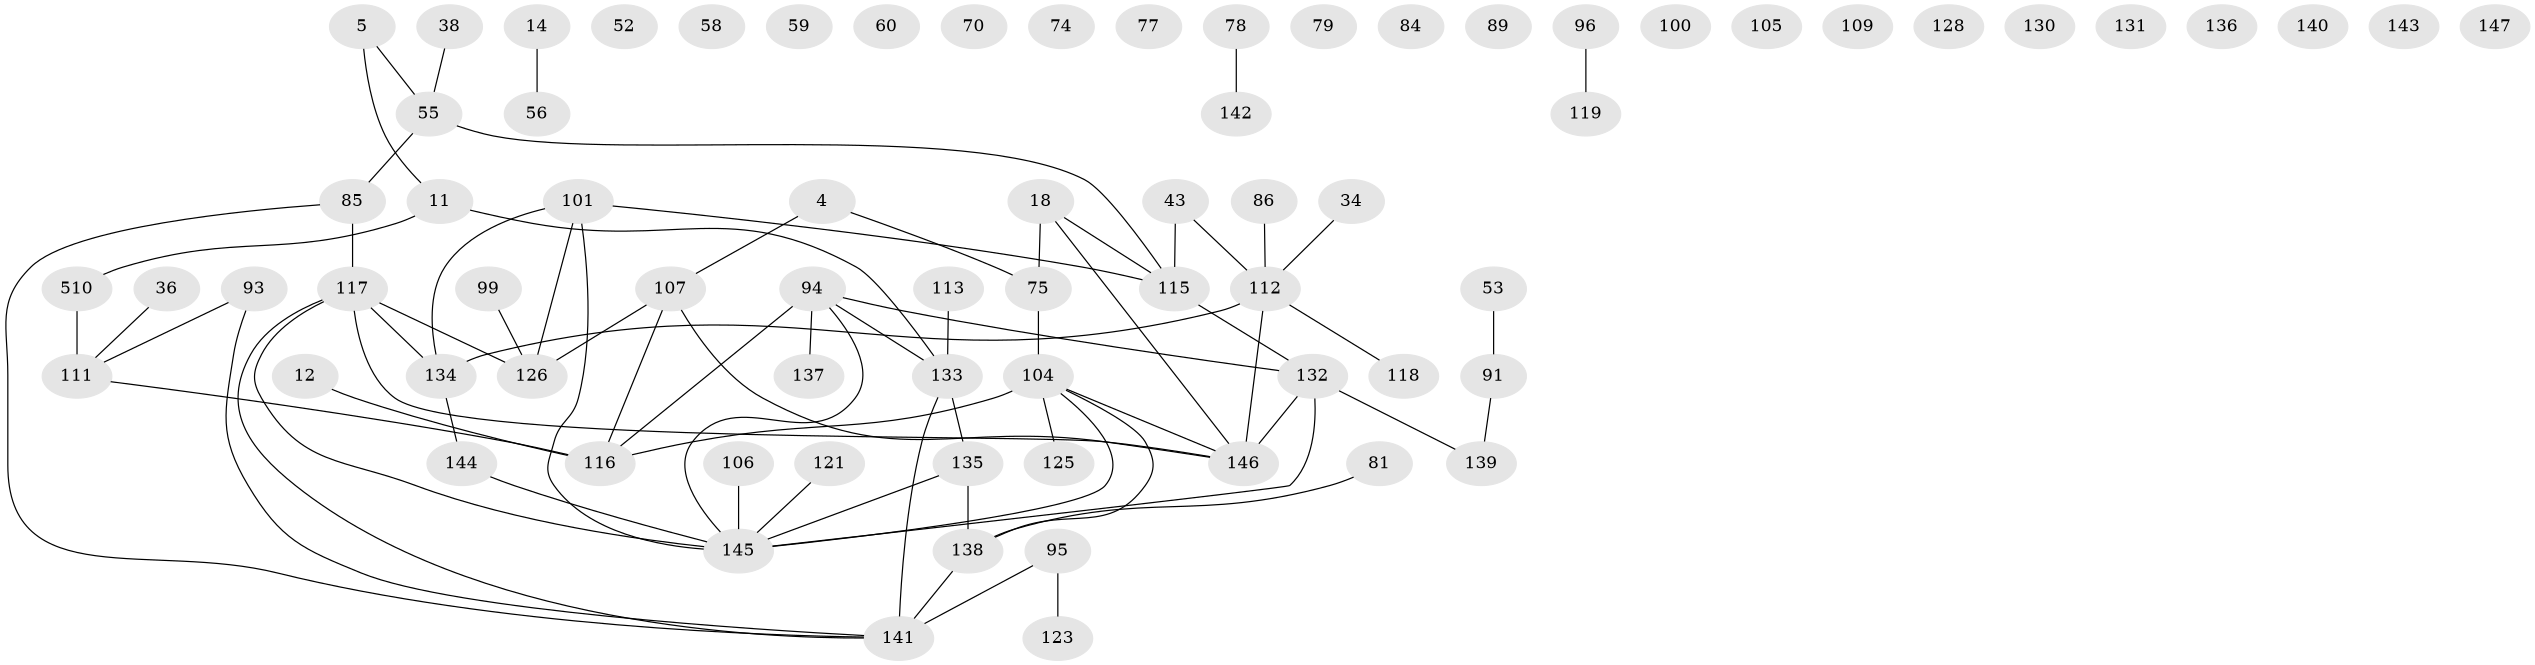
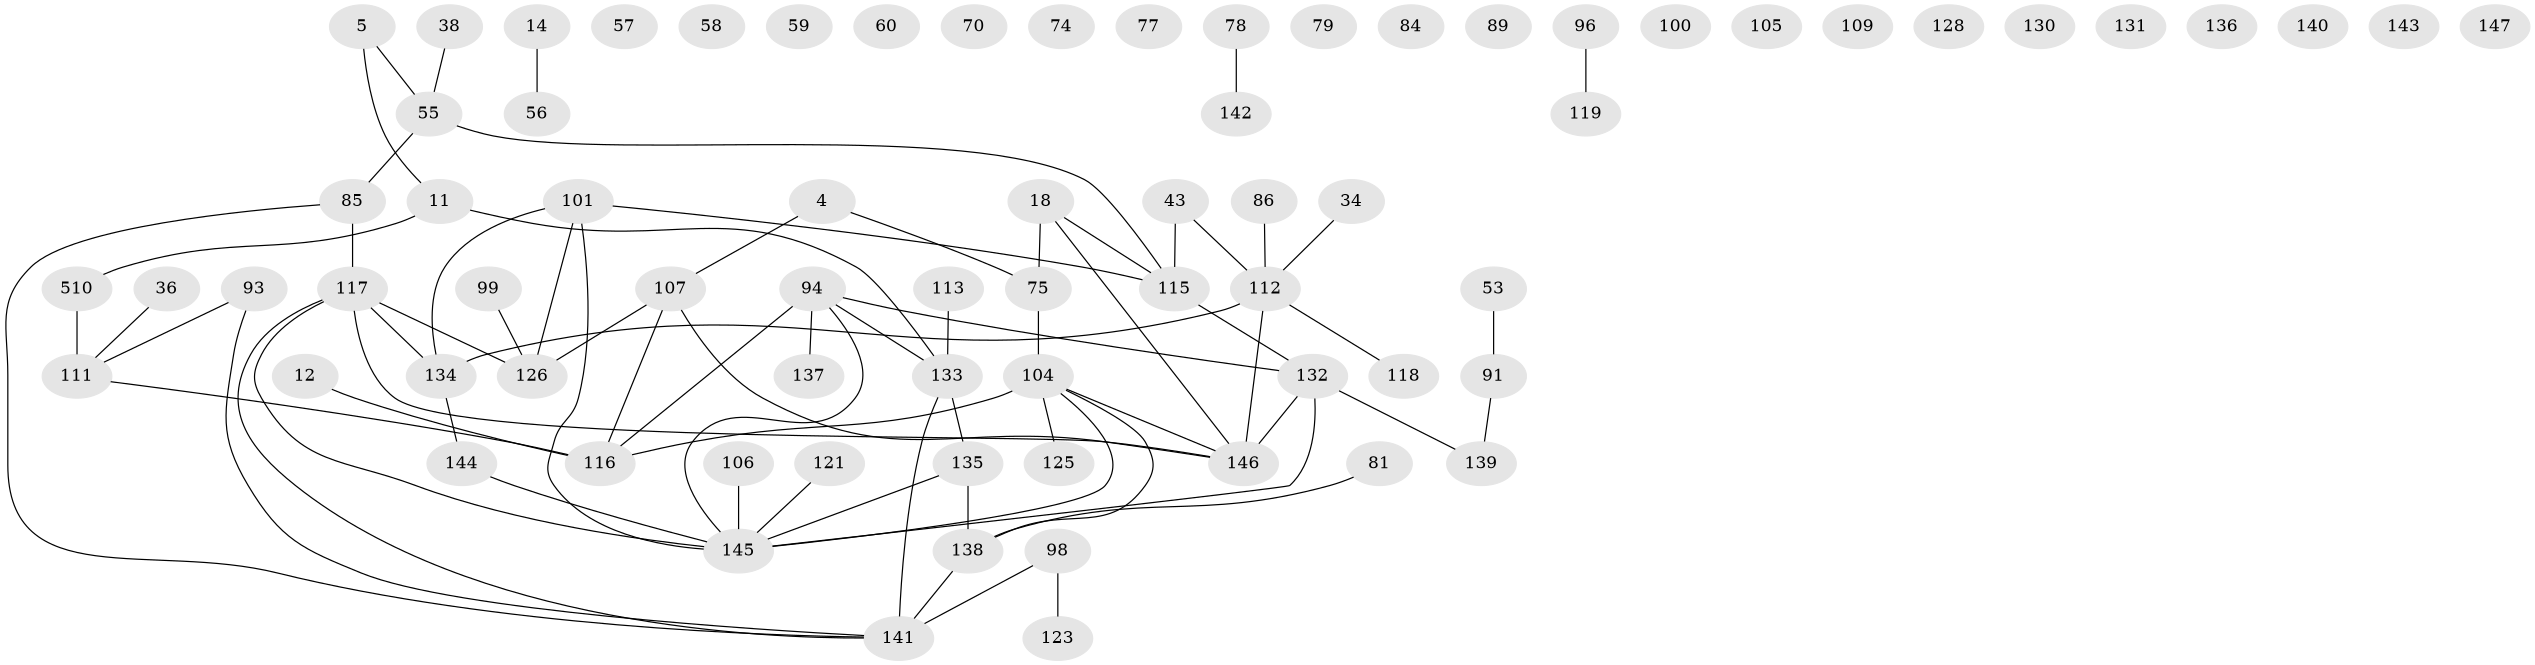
node "52": label "52" -> "57"
node "95": label "95" -> "98"
